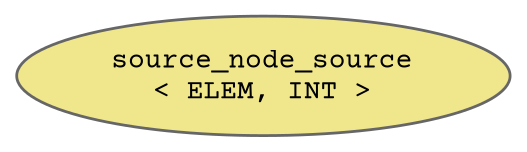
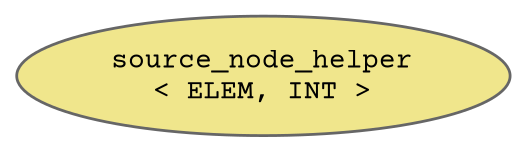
node "source_node_source < ELEM, INT >": label "source_node_source < ELEM, INT >" -> "source_node_helper < ELEM, INT >"
